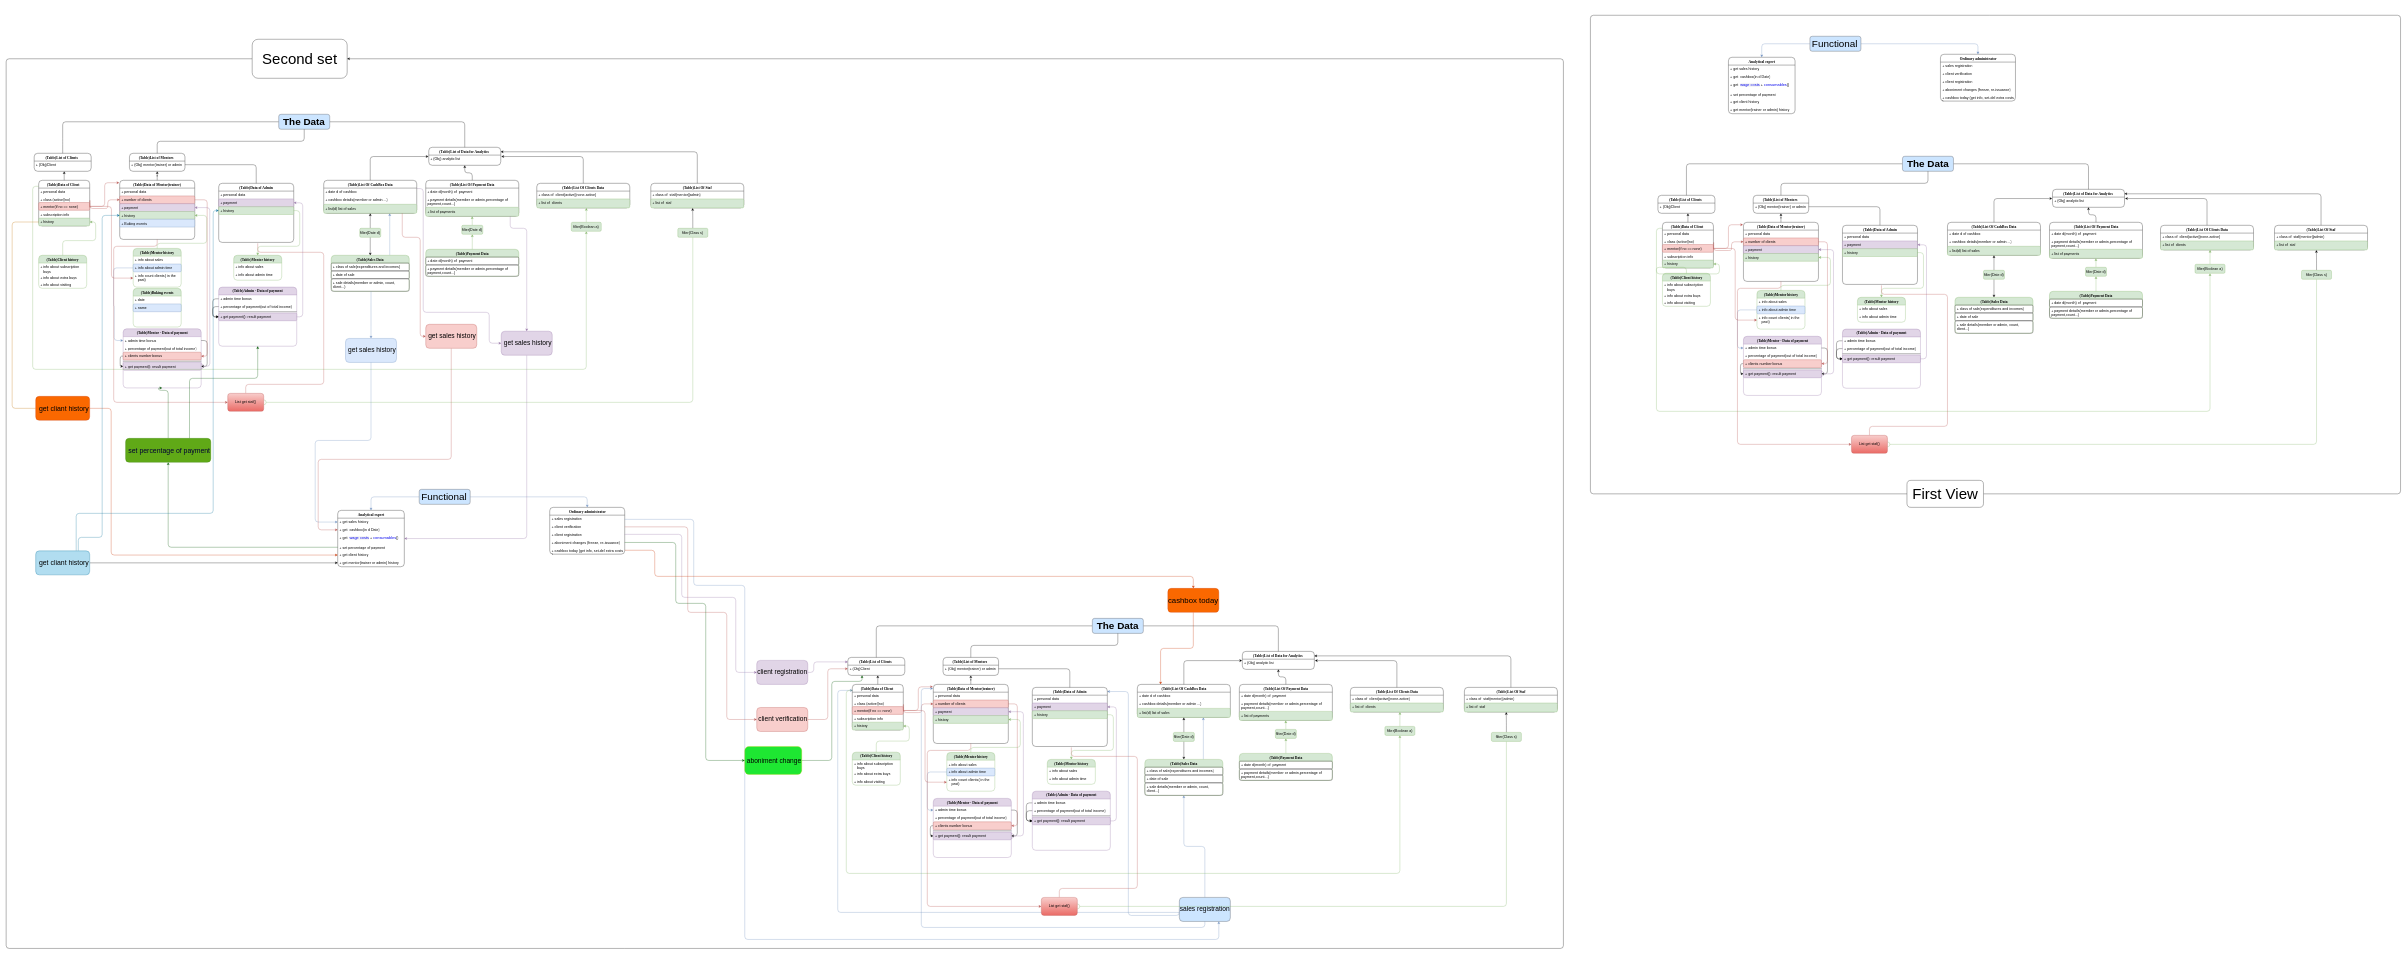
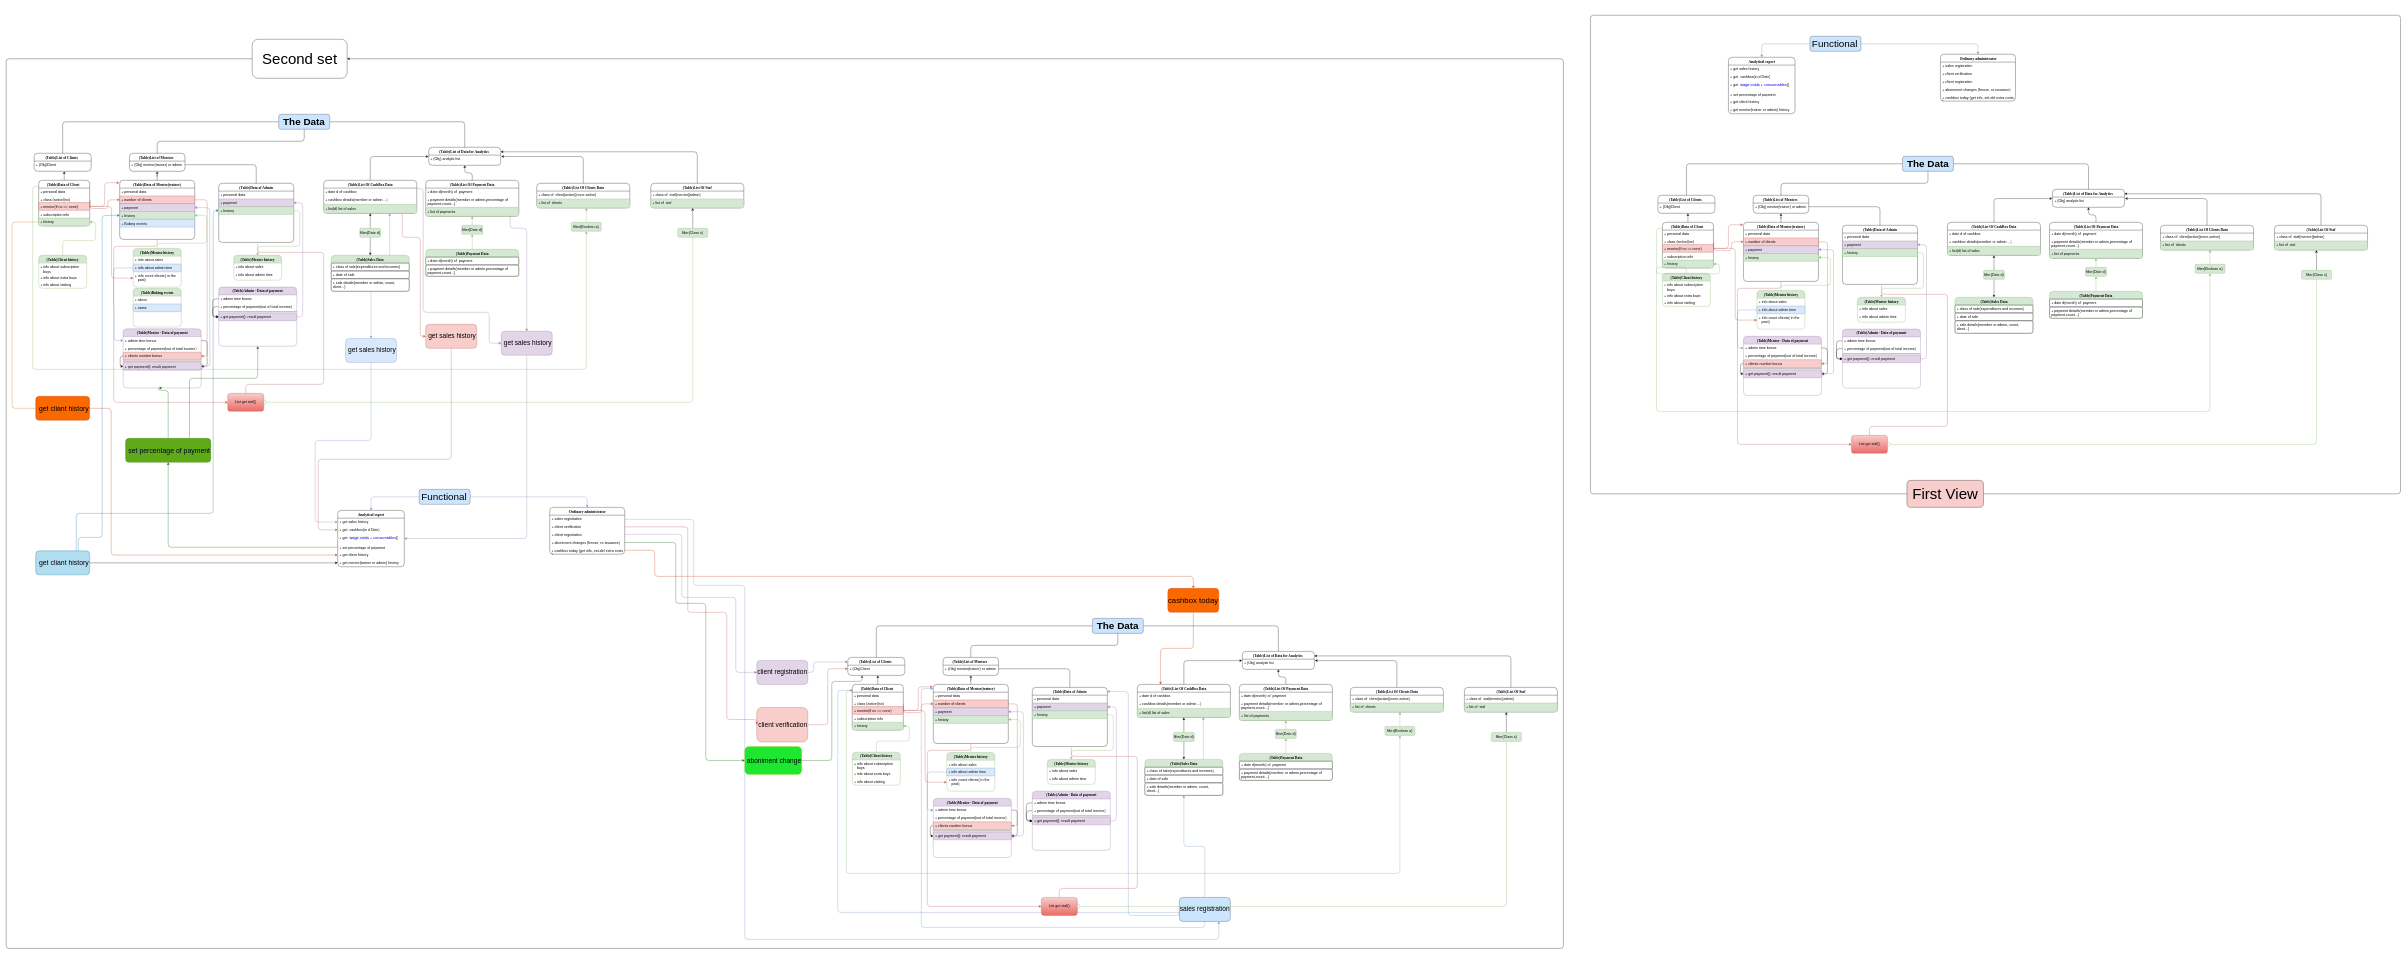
node "+ date": label "+ date" -> "+ about"
node "First View": fillcolor #ffffff -> #f8cecc
node "сlient verification": size 51x24 -> 51x35
